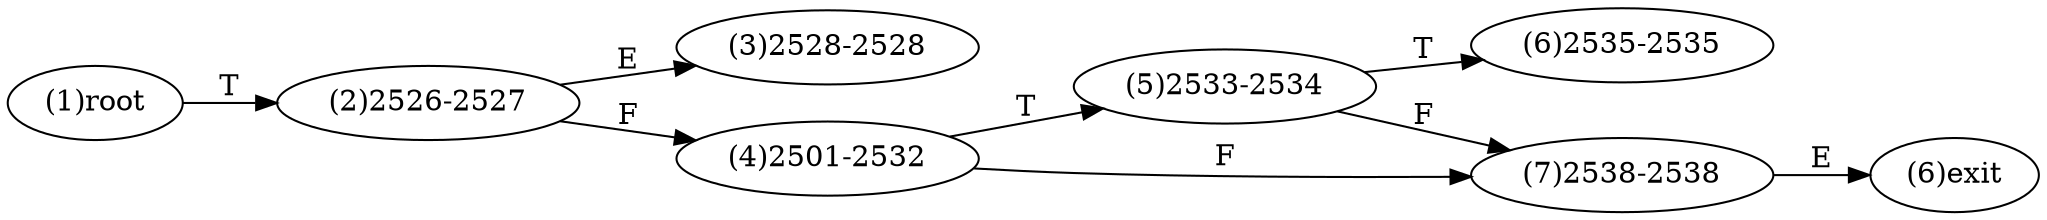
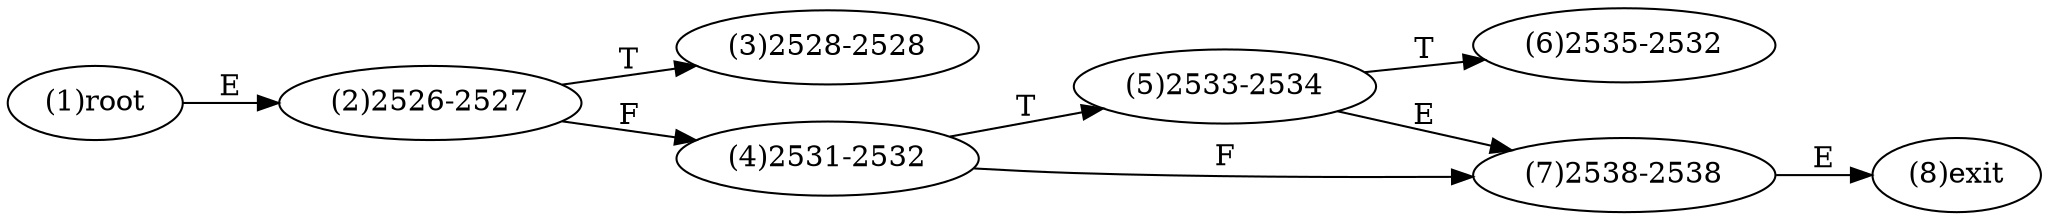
node "(6)2535-2535": label "(6)2535-2535" -> "(6)2535-2532"
edge "(2)2526-2527" -> "(3)2528-2528": label "E" -> "T"
edge "(1)root" -> "(2)2526-2527": label "T" -> "E"
edge "(5)2533-2534" -> "(7)2538-2538": label "F" -> "E"
node "(4)2501-2532": label "(4)2501-2532" -> "(4)2531-2532"
node "(6)exit": label "(6)exit" -> "(8)exit"
